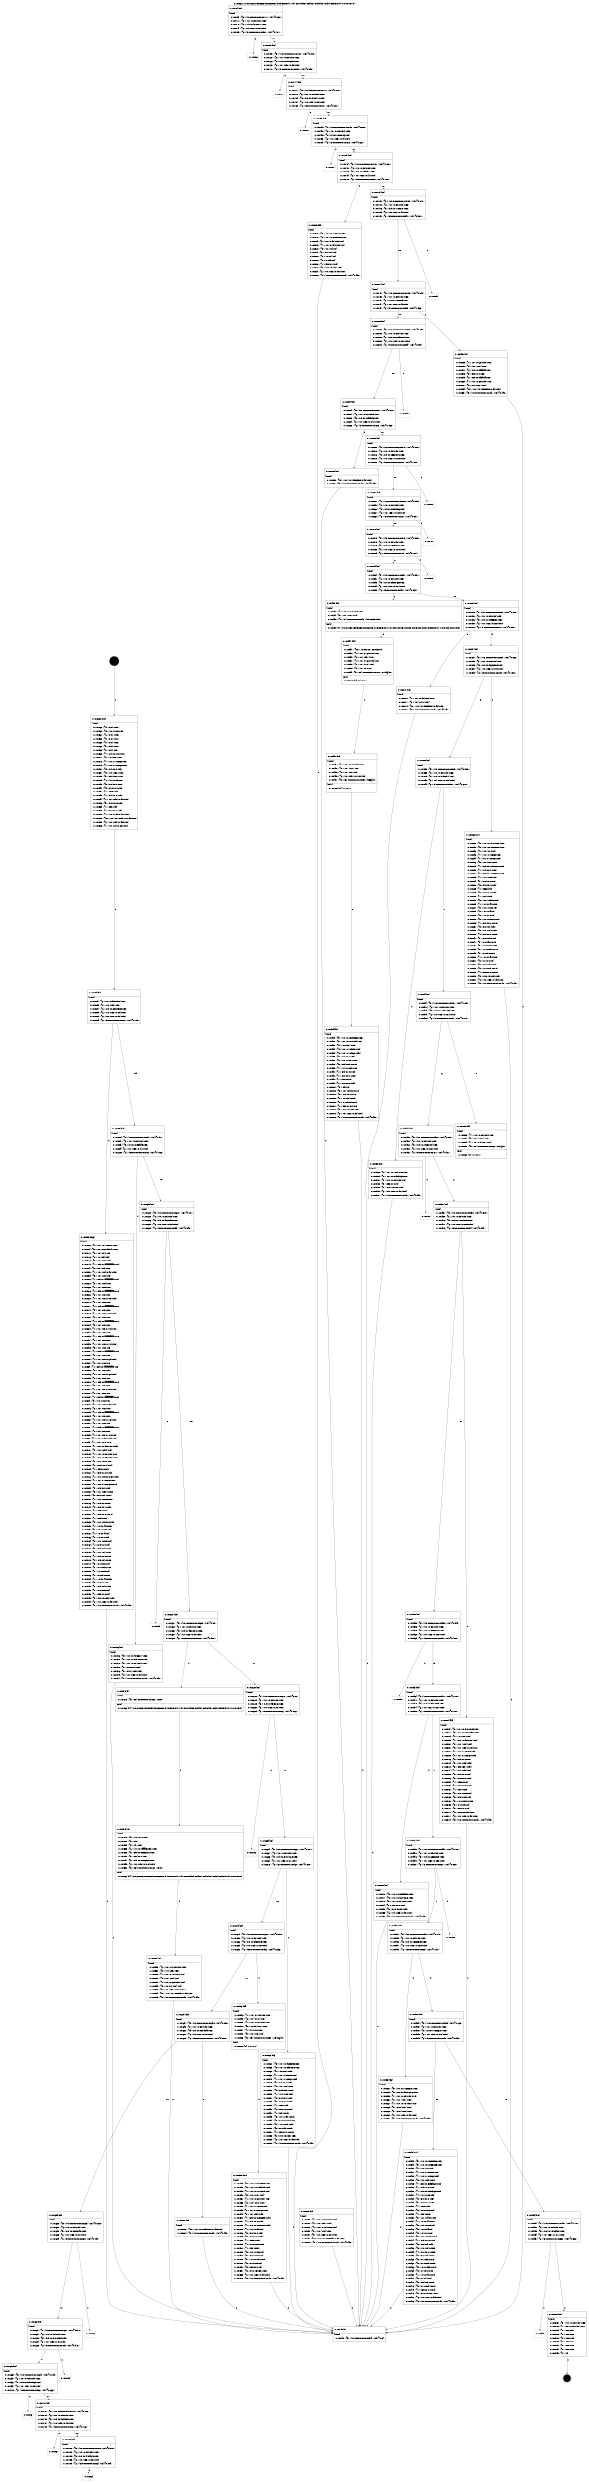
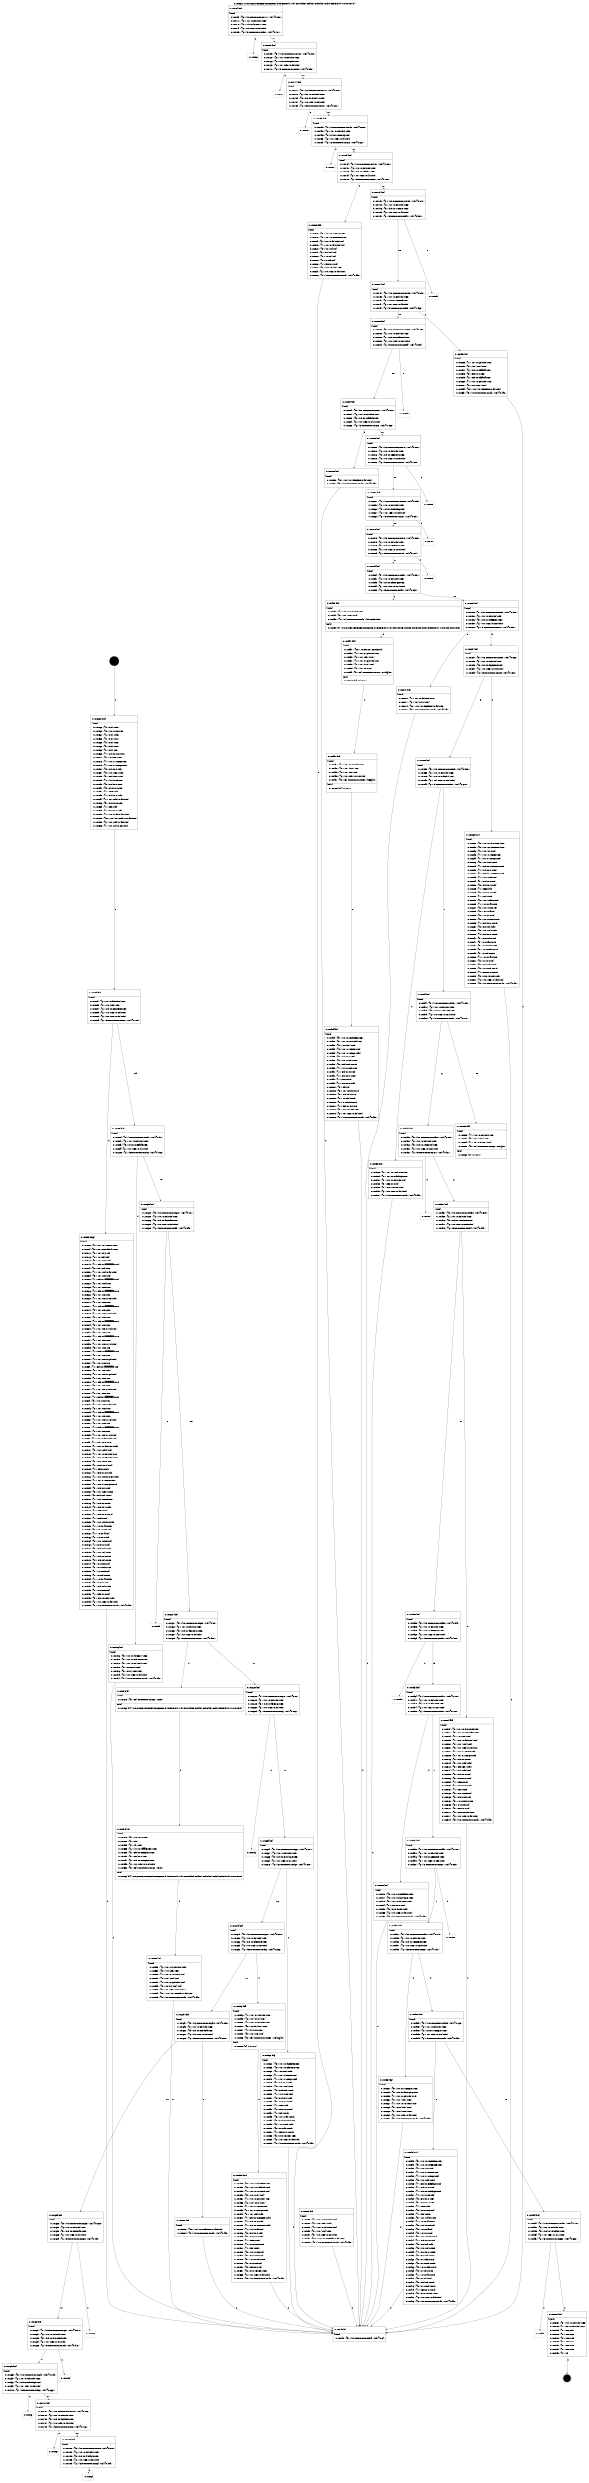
edge "0x4018ff [28]" -> "0x401cd5 [19]": label " 1" -> " 10"
edge "0x4019c3 [28]" -> "0x401ef8 [147]": label " 12" -> " 1"
